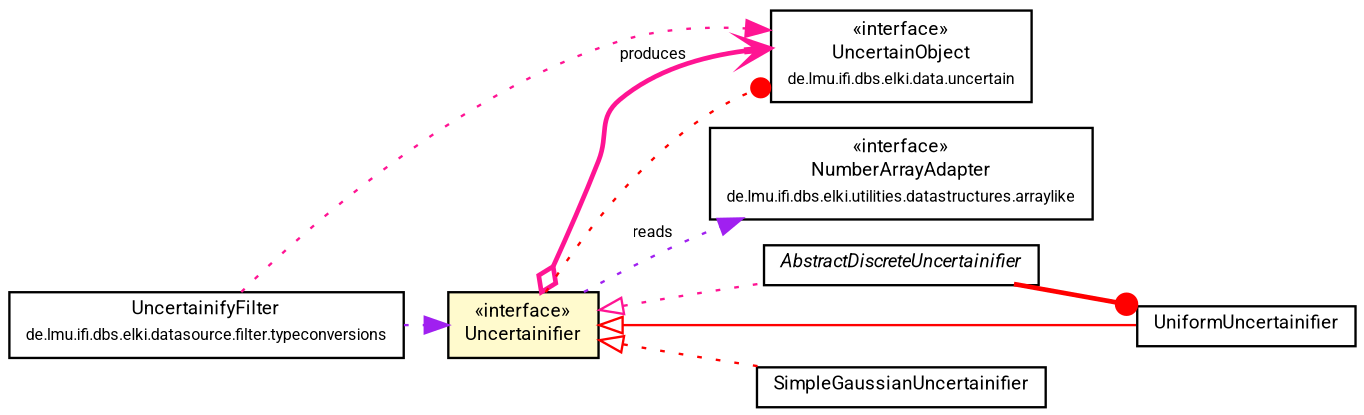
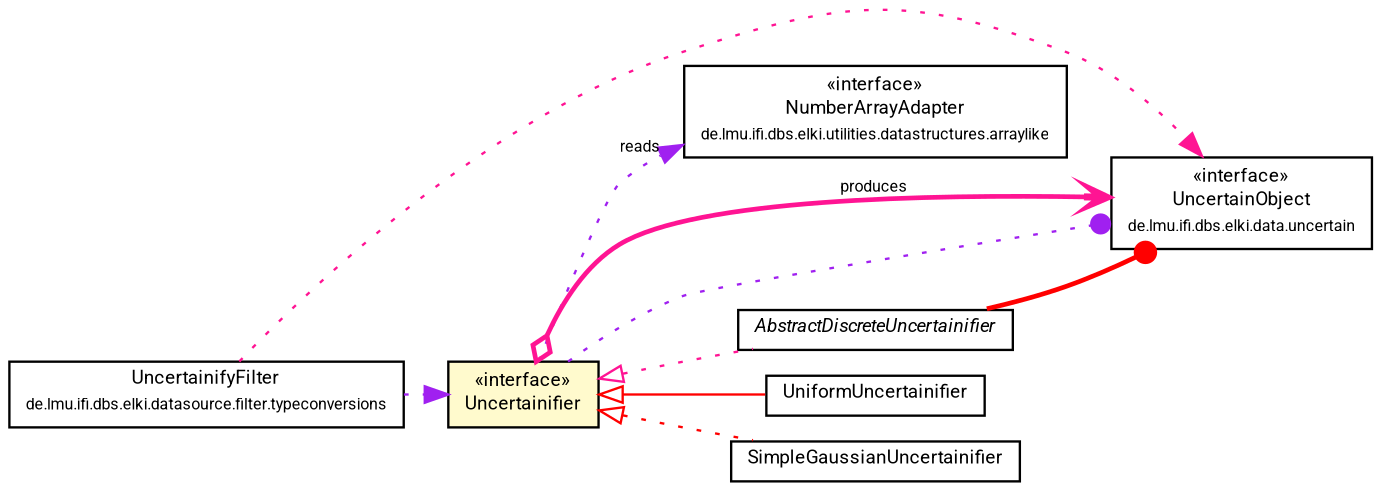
edge "Uncertainifier" -> "UncertainObject": color red -> purple
edge "AbstractDiscreteUncertainifier" -> "UniformUncertainifier": now "AbstractDiscreteUncertainifier" -> "UncertainObject"
